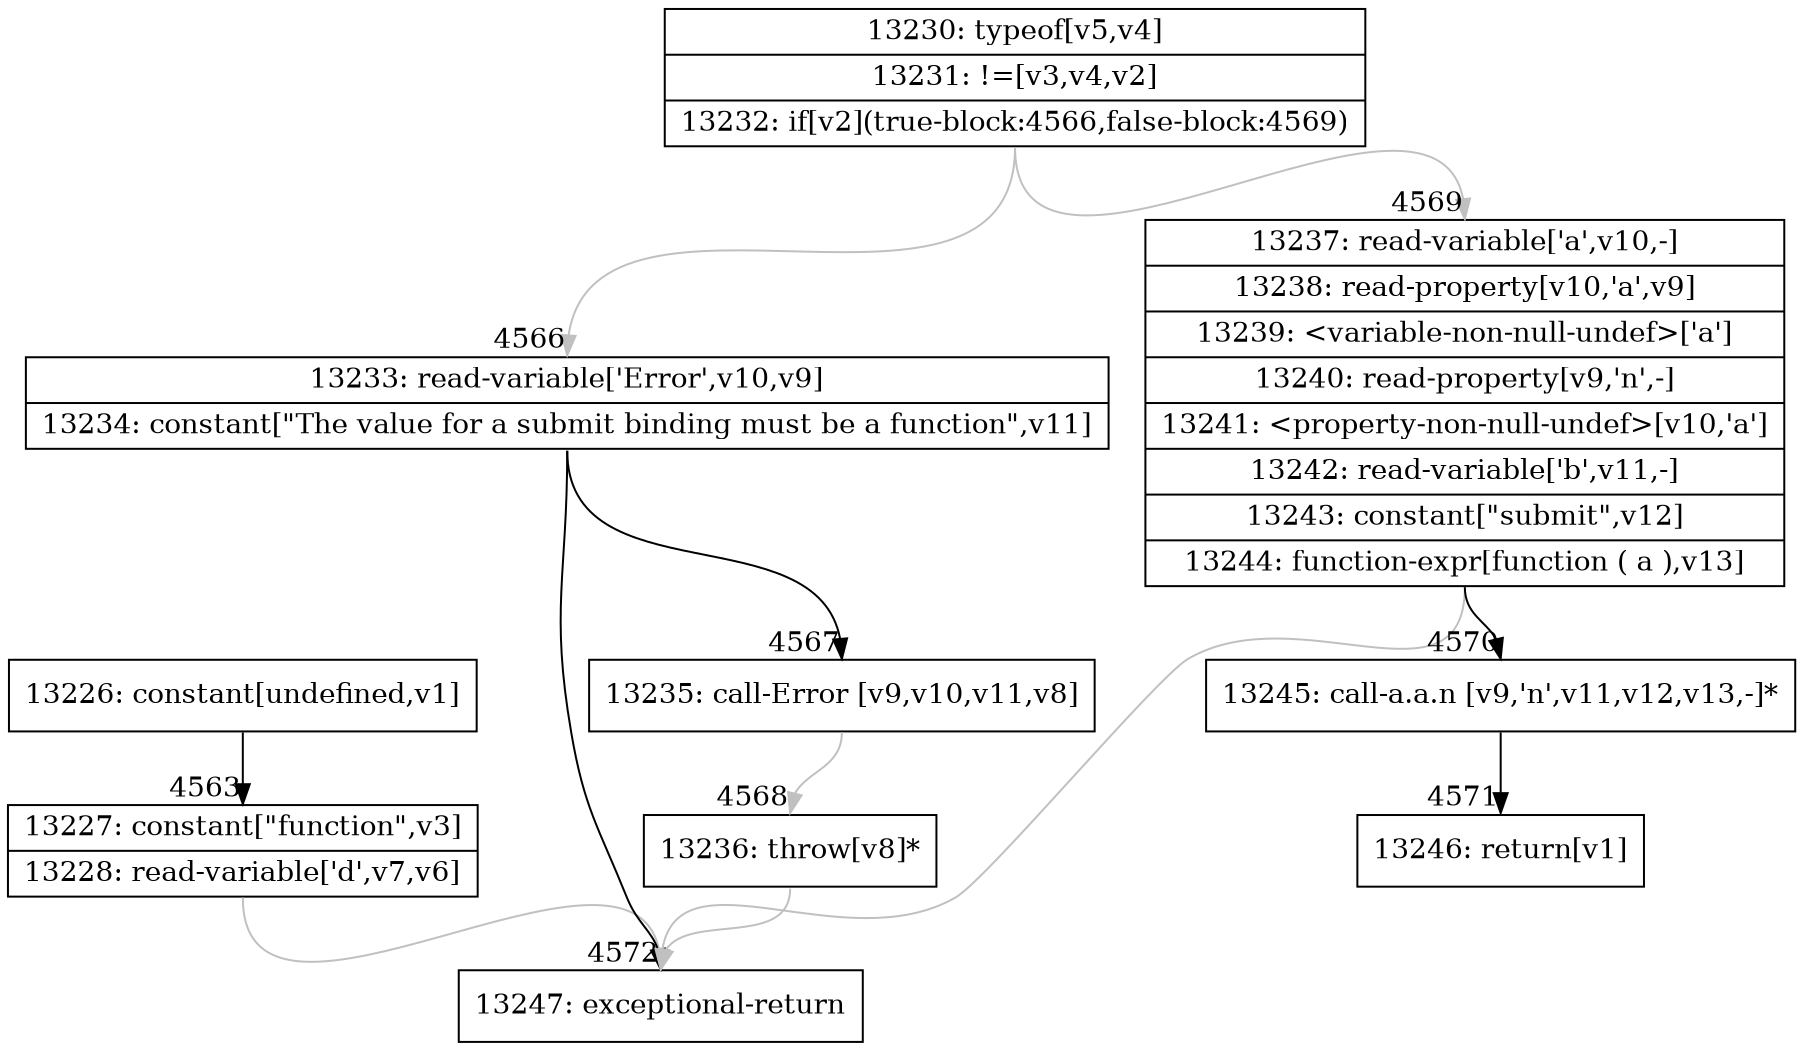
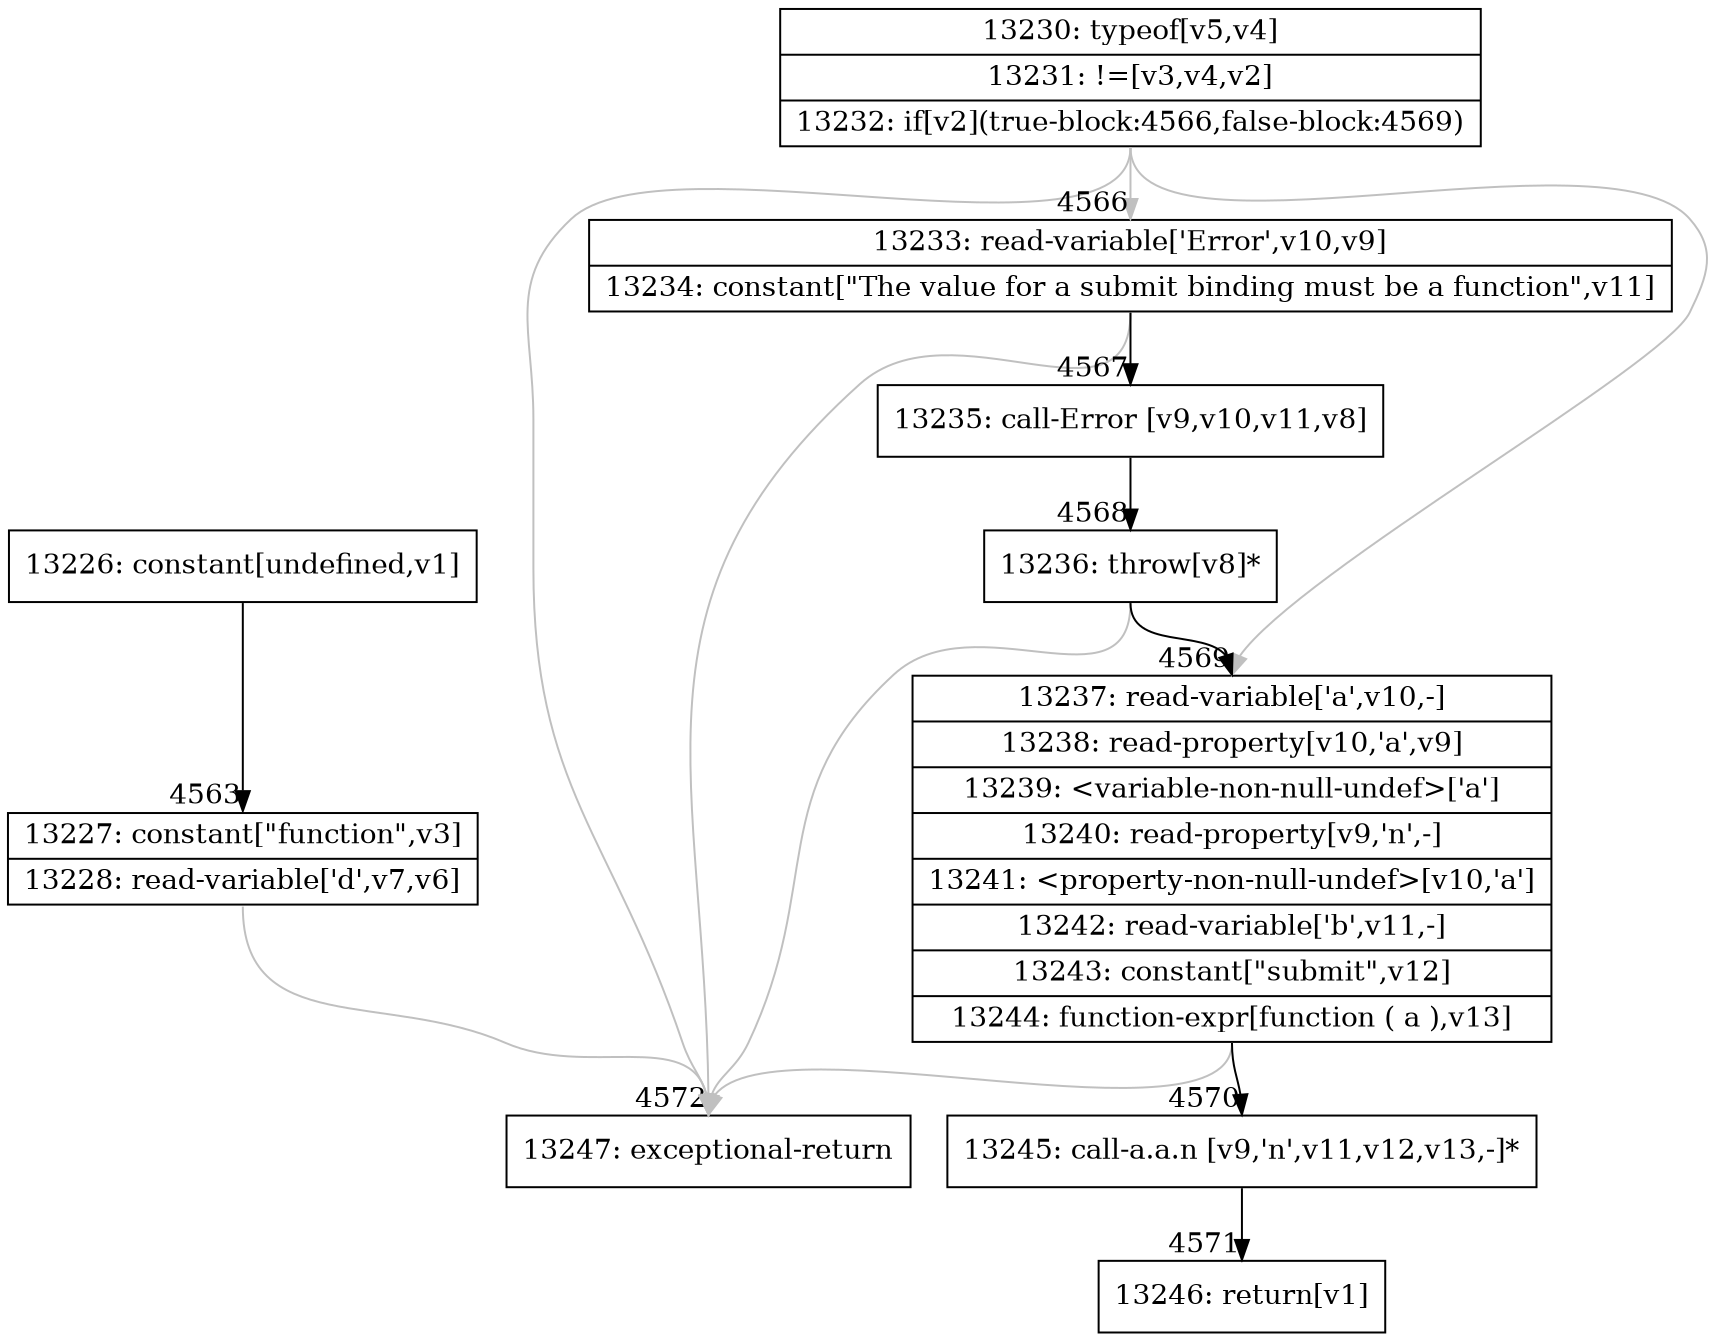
edge "13230: typeof[v5,v4]" -> "13247: exceptional-return": added
edge "13236: throw[v8]*" -> "13237: read-variable['a',v10,-]": added
edge "13233: read-variable['Error',v10,v9]" -> "13247: exceptional-return": color black -> gray
edge "13235: call-Error [v9,v10,v11,v8]" -> "13236: throw[v8]*": color gray -> black
